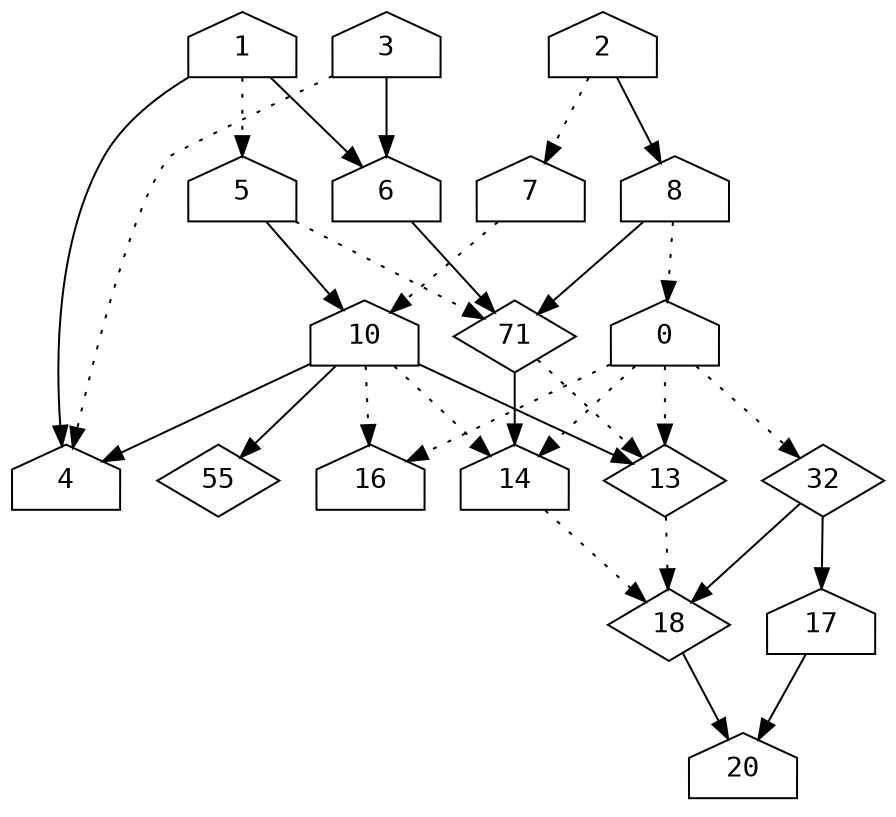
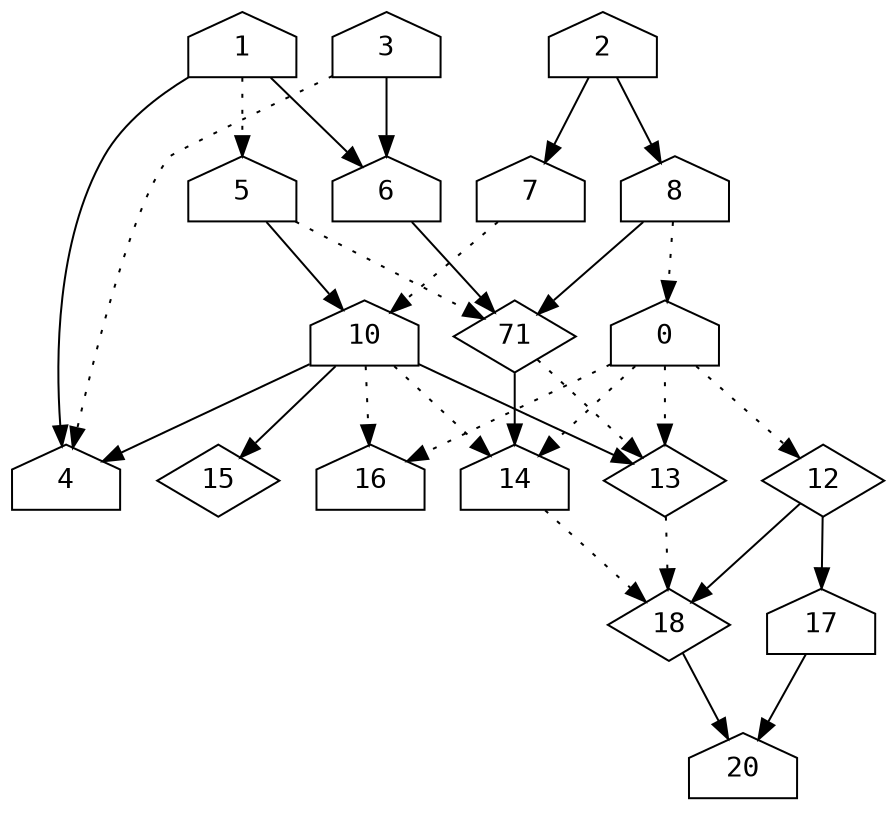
edge "2" -> "7": style dotted -> solid
node "55": label "55" -> "15"
node "32": label "32" -> "12"
